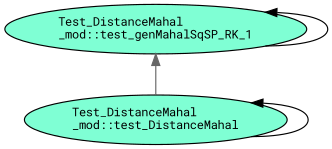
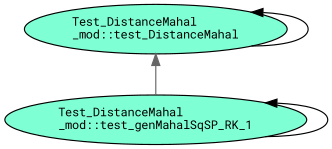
edge "Test_DistanceMahal _mod::test_DistanceMahal" -> "Test_DistanceMahal _mod::test_genMahalSqSP_RK_1": reversed
